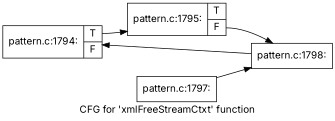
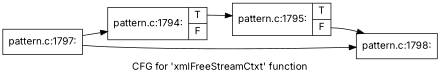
edge "pattern.c:1798:" -> "pattern.c:1794:": now "pattern.c:1797:" -> "pattern.c:1794:"
